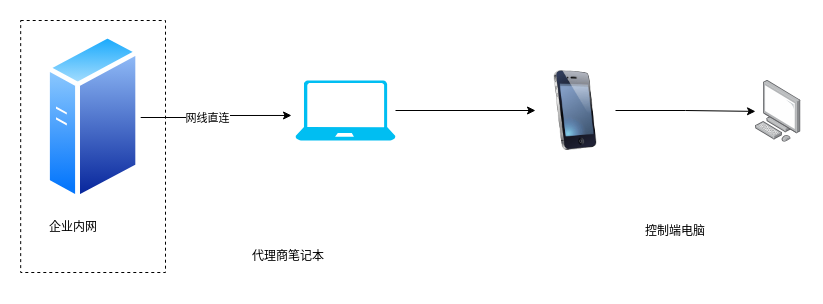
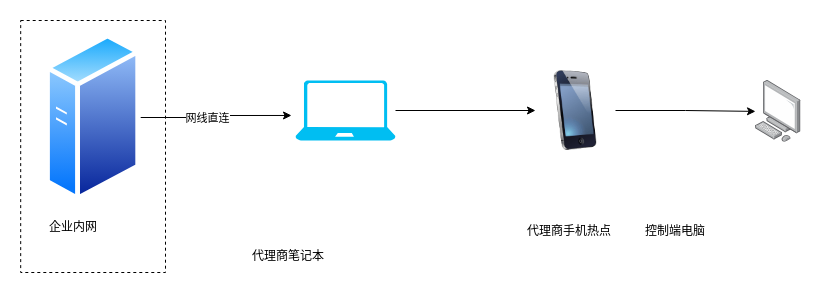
node "代理商手机热点": added
